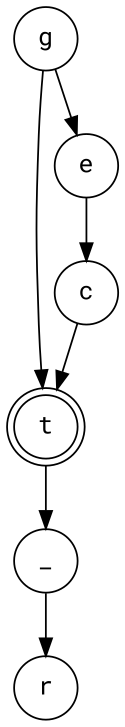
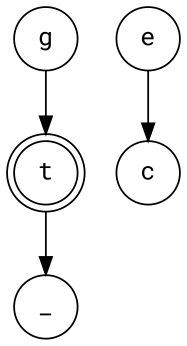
edge "g" -> "e": removed
edge "c" -> "t": removed
node "r": removed
